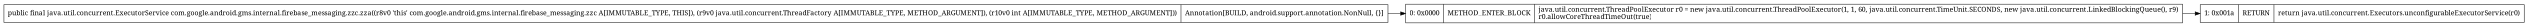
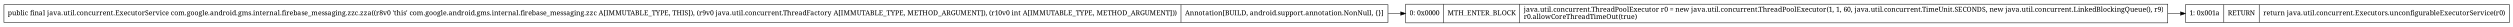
node "0: 0x0000": text "METHOD_ENTER_BLOCK" -> "MTH_ENTER_BLOCK"
